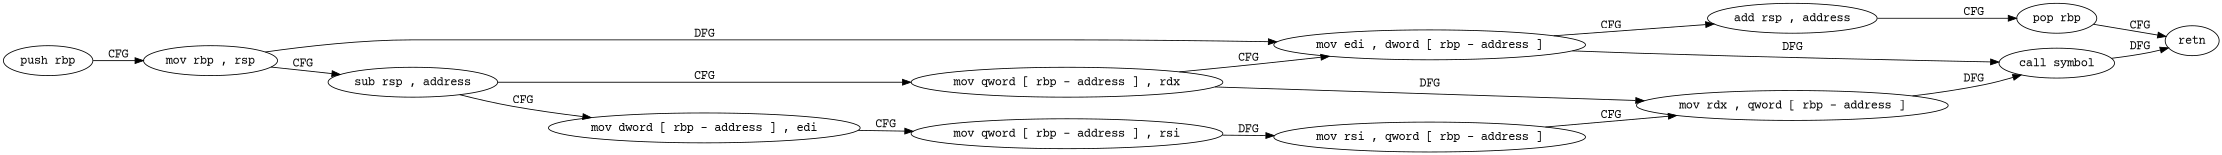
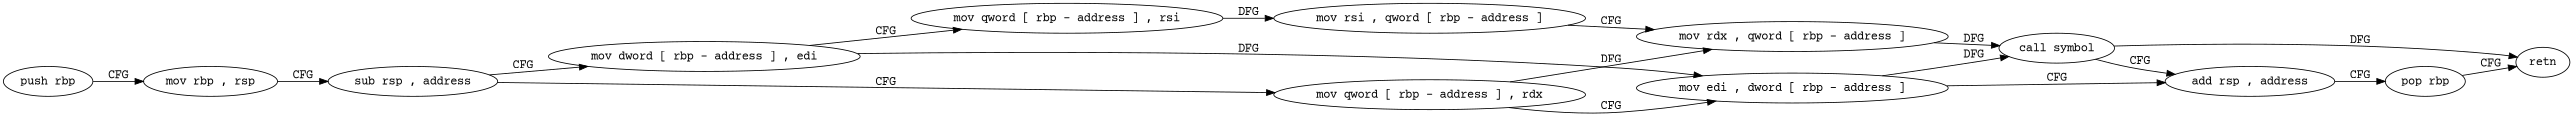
edge "mov rbp , rsp" -> "mov edi , dword [ rbp - address ]": now "mov dword [ rbp - address ] , edi" -> "mov edi , dword [ rbp - address ]"
edge "call symbol" -> "add rsp , address": added, label "CFG"
